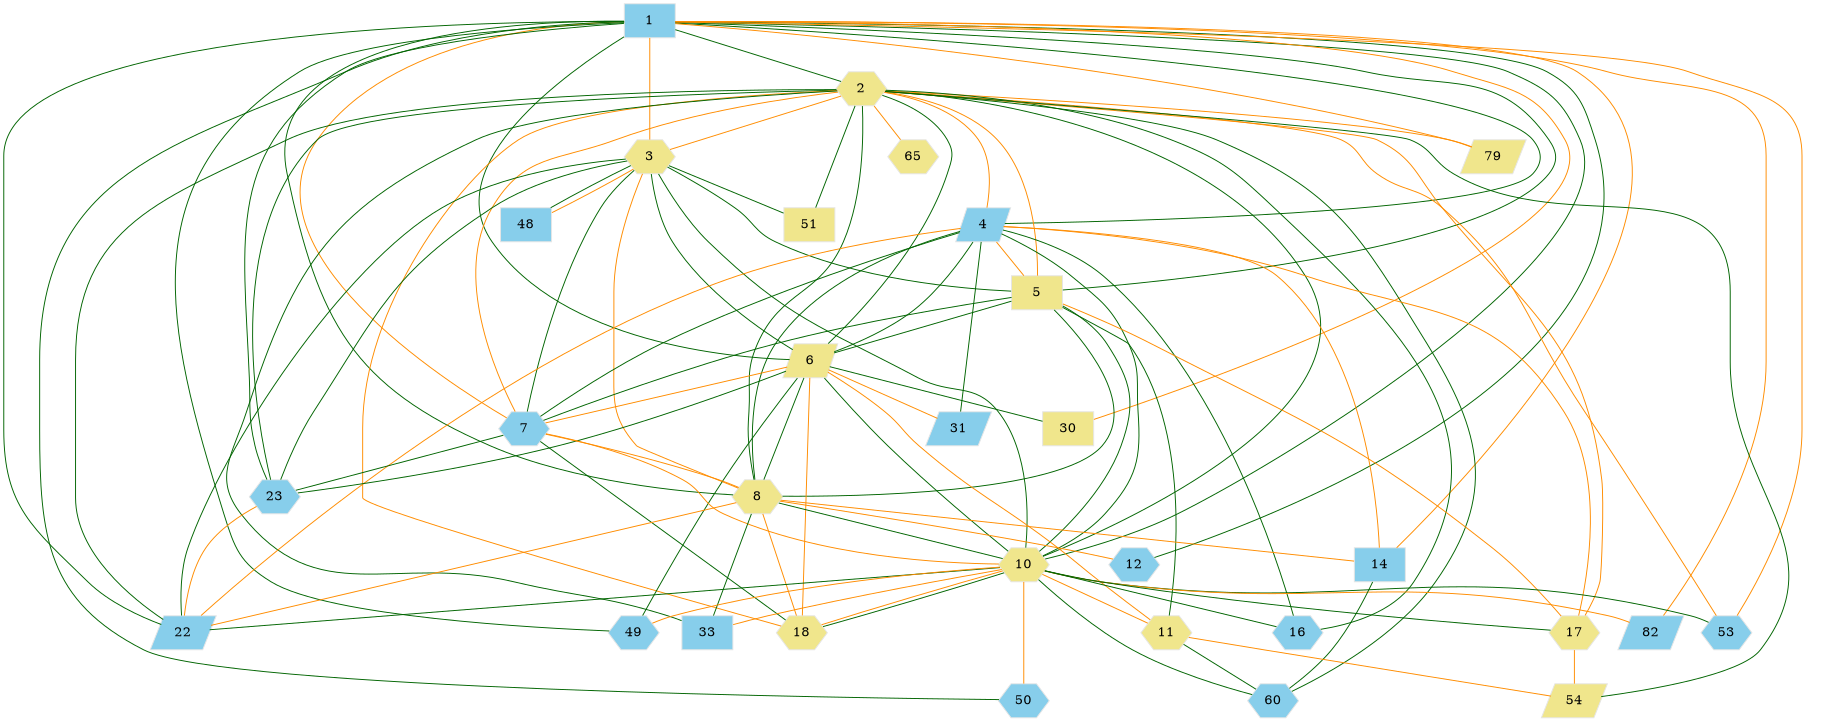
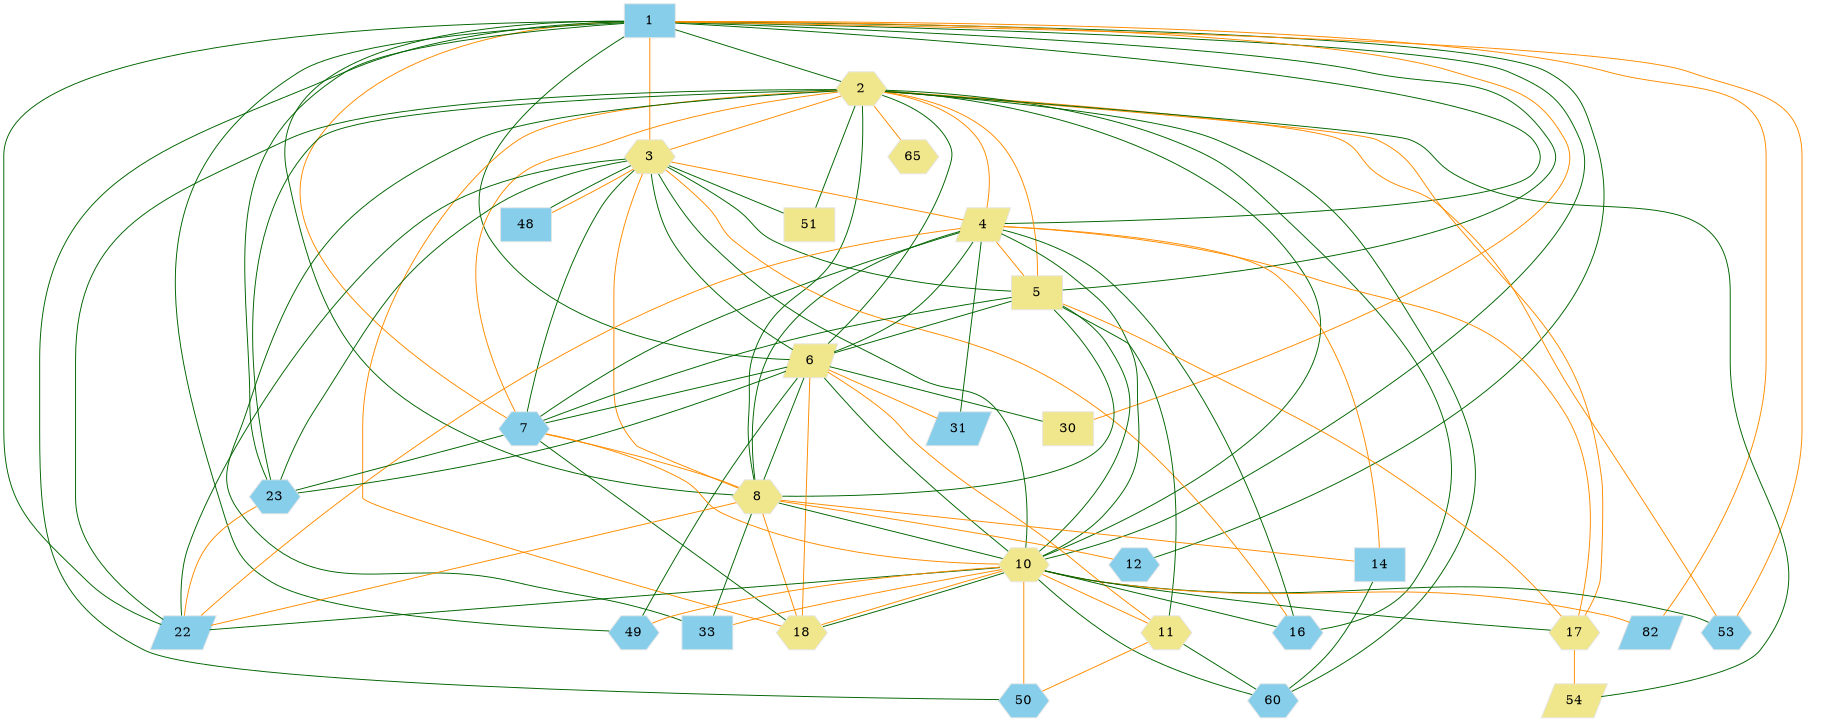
edge "1" -- "14": removed
node "79": removed
edge "3" -- "4": added
node "4": fillcolor skyblue -> khaki
edge "3" -- "16": added
edge "6" -- "7": color darkorange -> darkgreen
edge "11" -- "54": now "11" -- "50"
